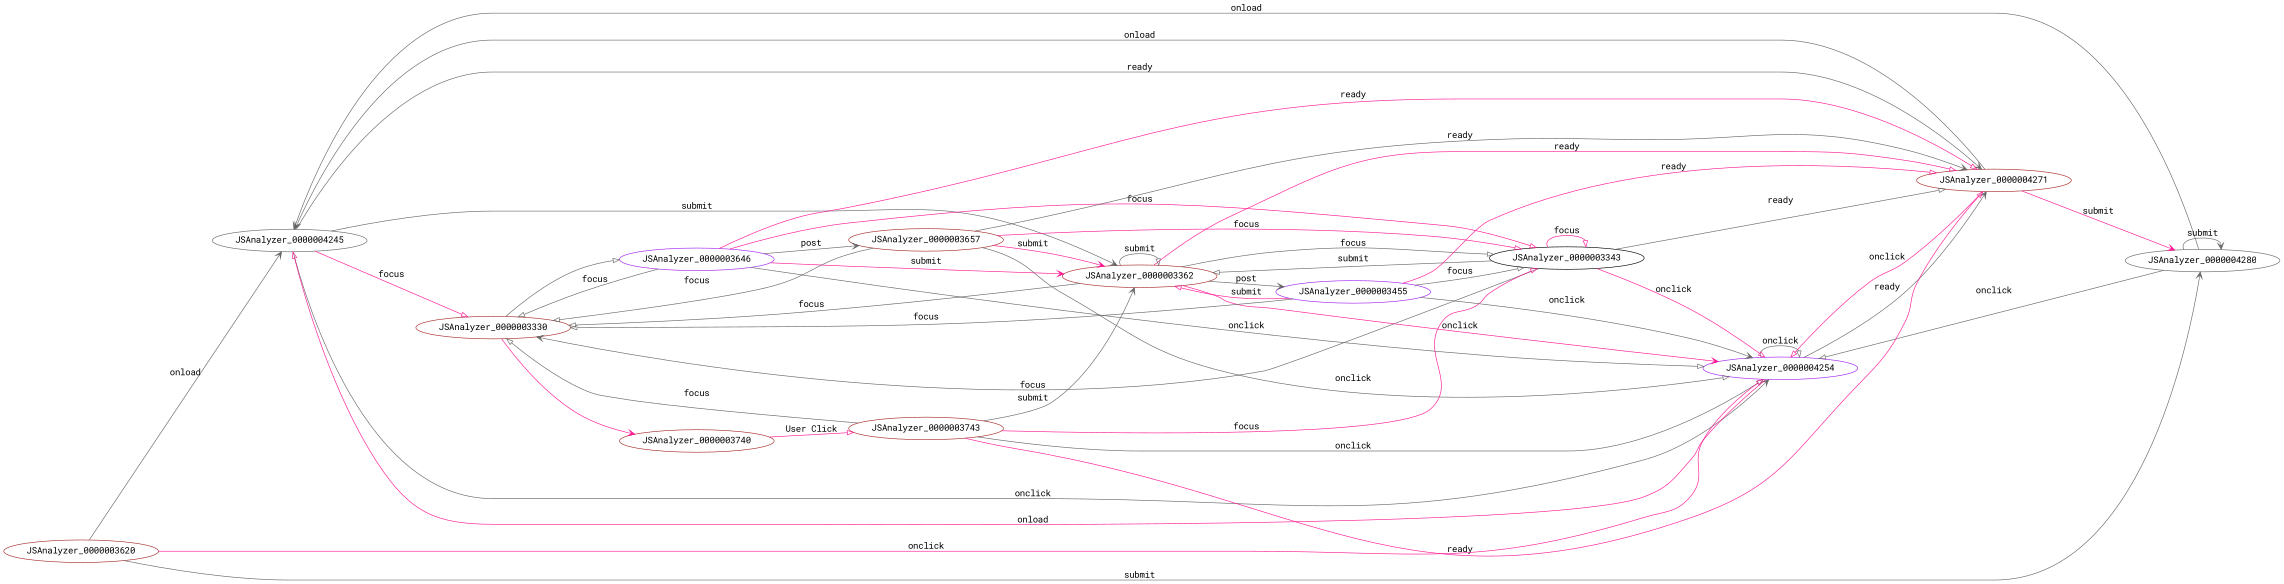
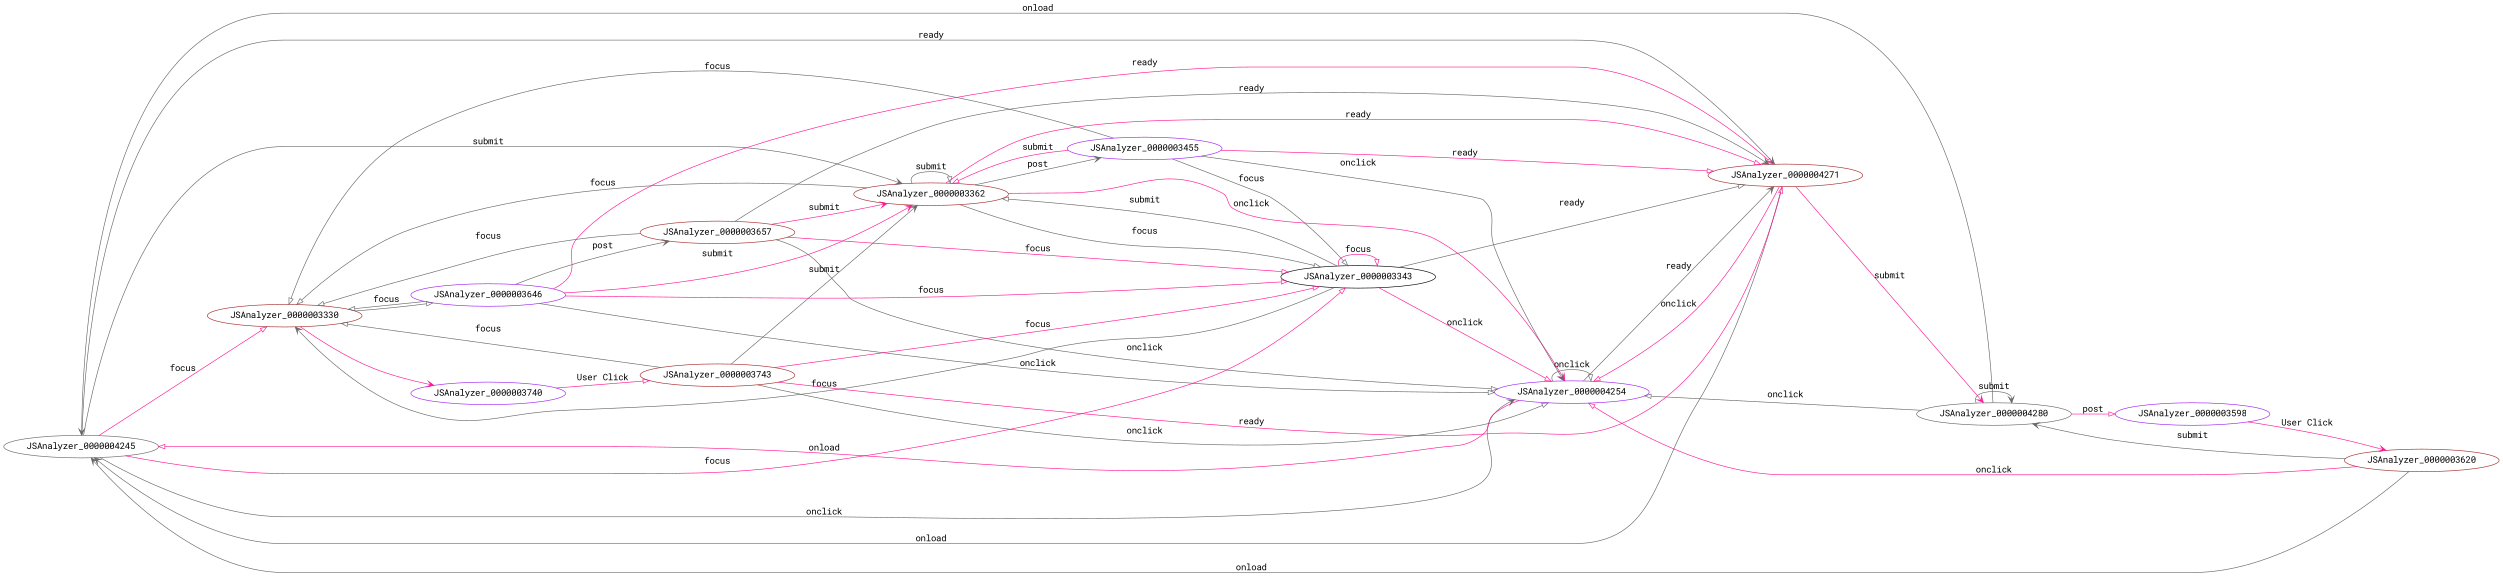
node "JSAnalyzer_0000003598": added
node "JSAnalyzer_0000003740": color brown -> purple
edge "JSAnalyzer_0000004245" -> "JSAnalyzer_0000003343": added, label "focus"
